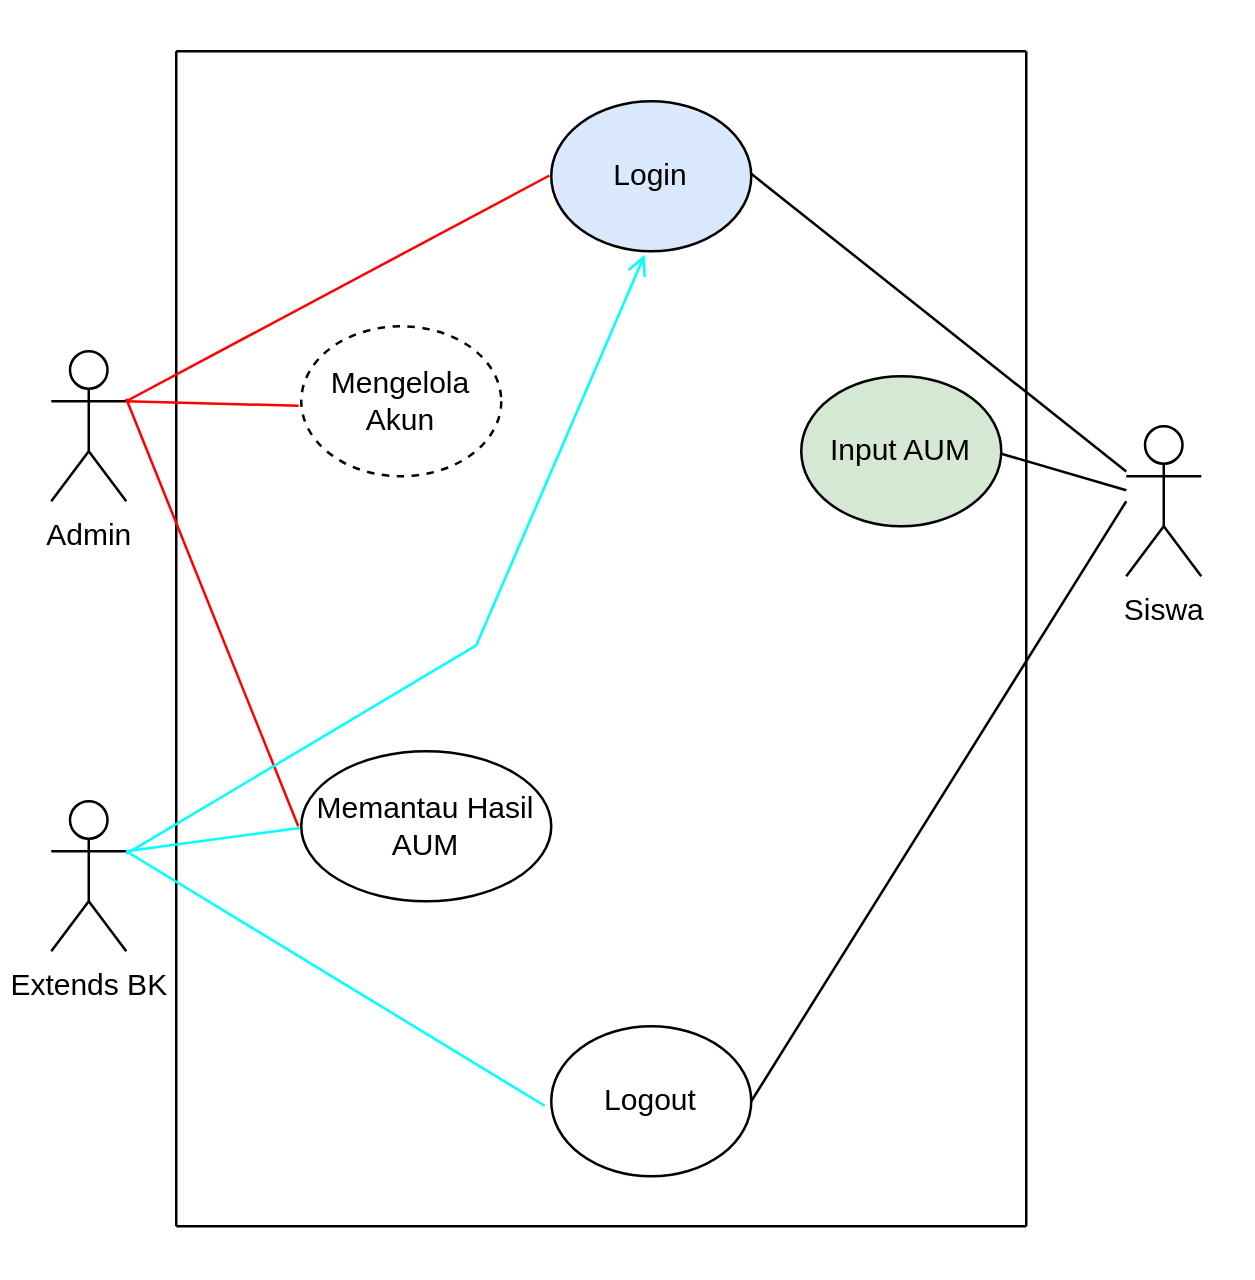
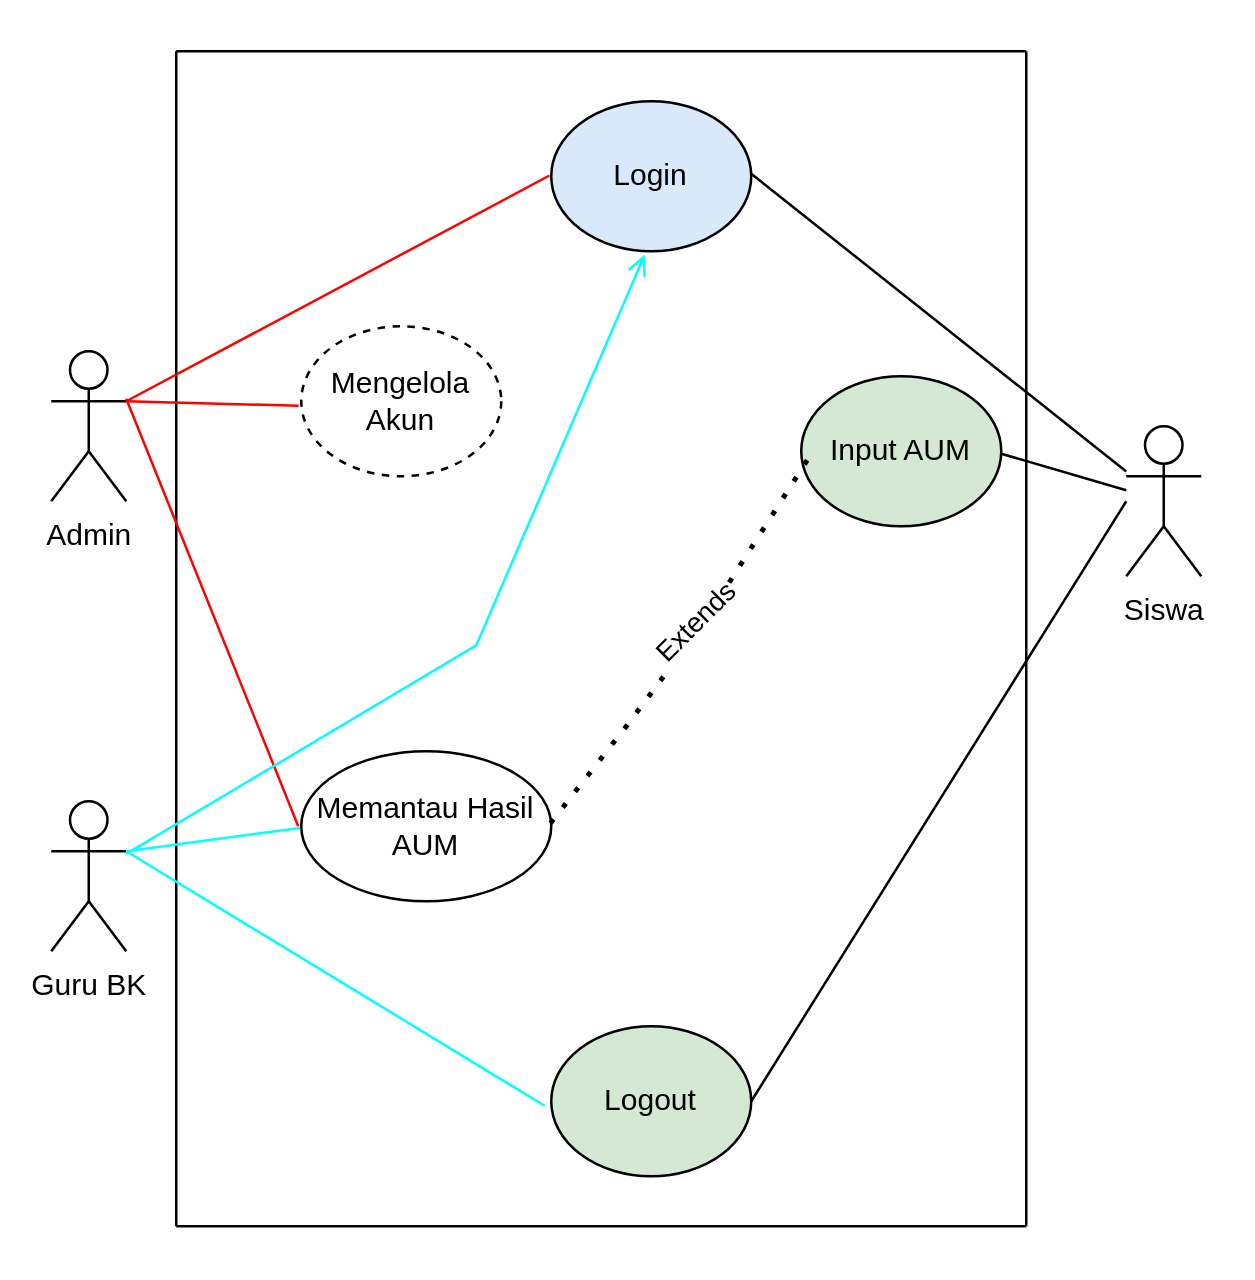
edge "Input AUM" -- "Memantau Hasil AUM": added, label "Extends"
node "Extends BK": label "Extends BK" -> "Guru BK"
node "Logout": fillcolor #ffffff -> #d5e8d4
